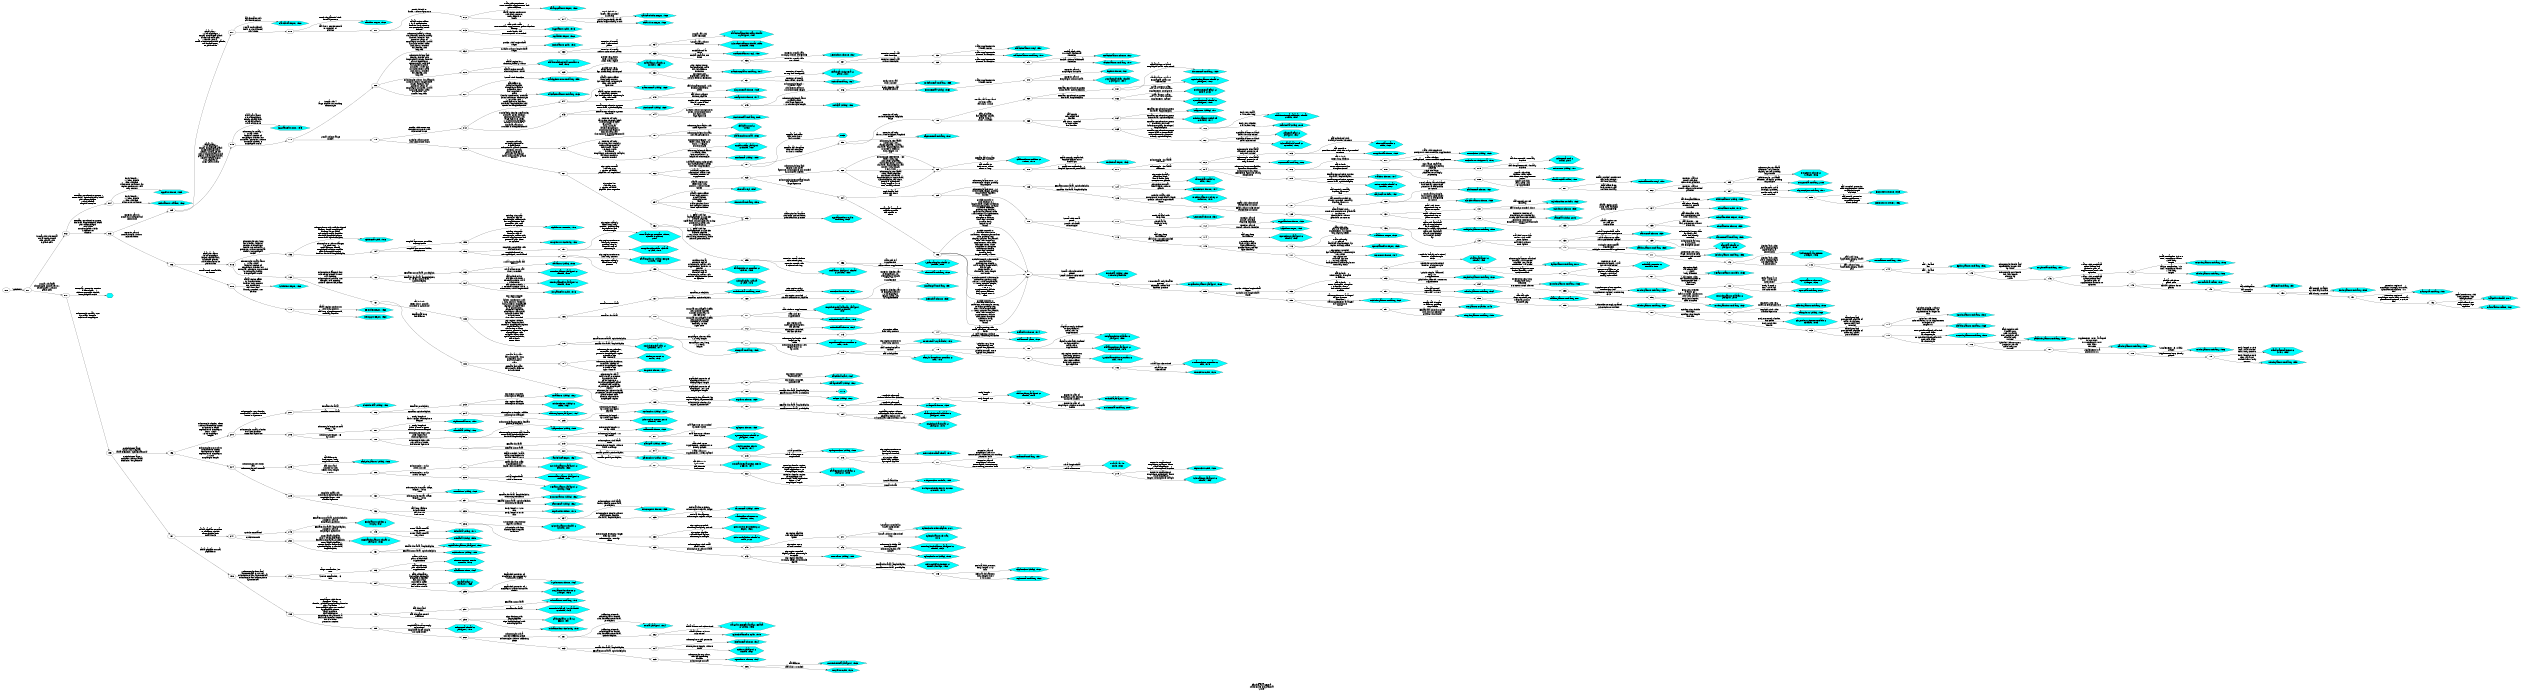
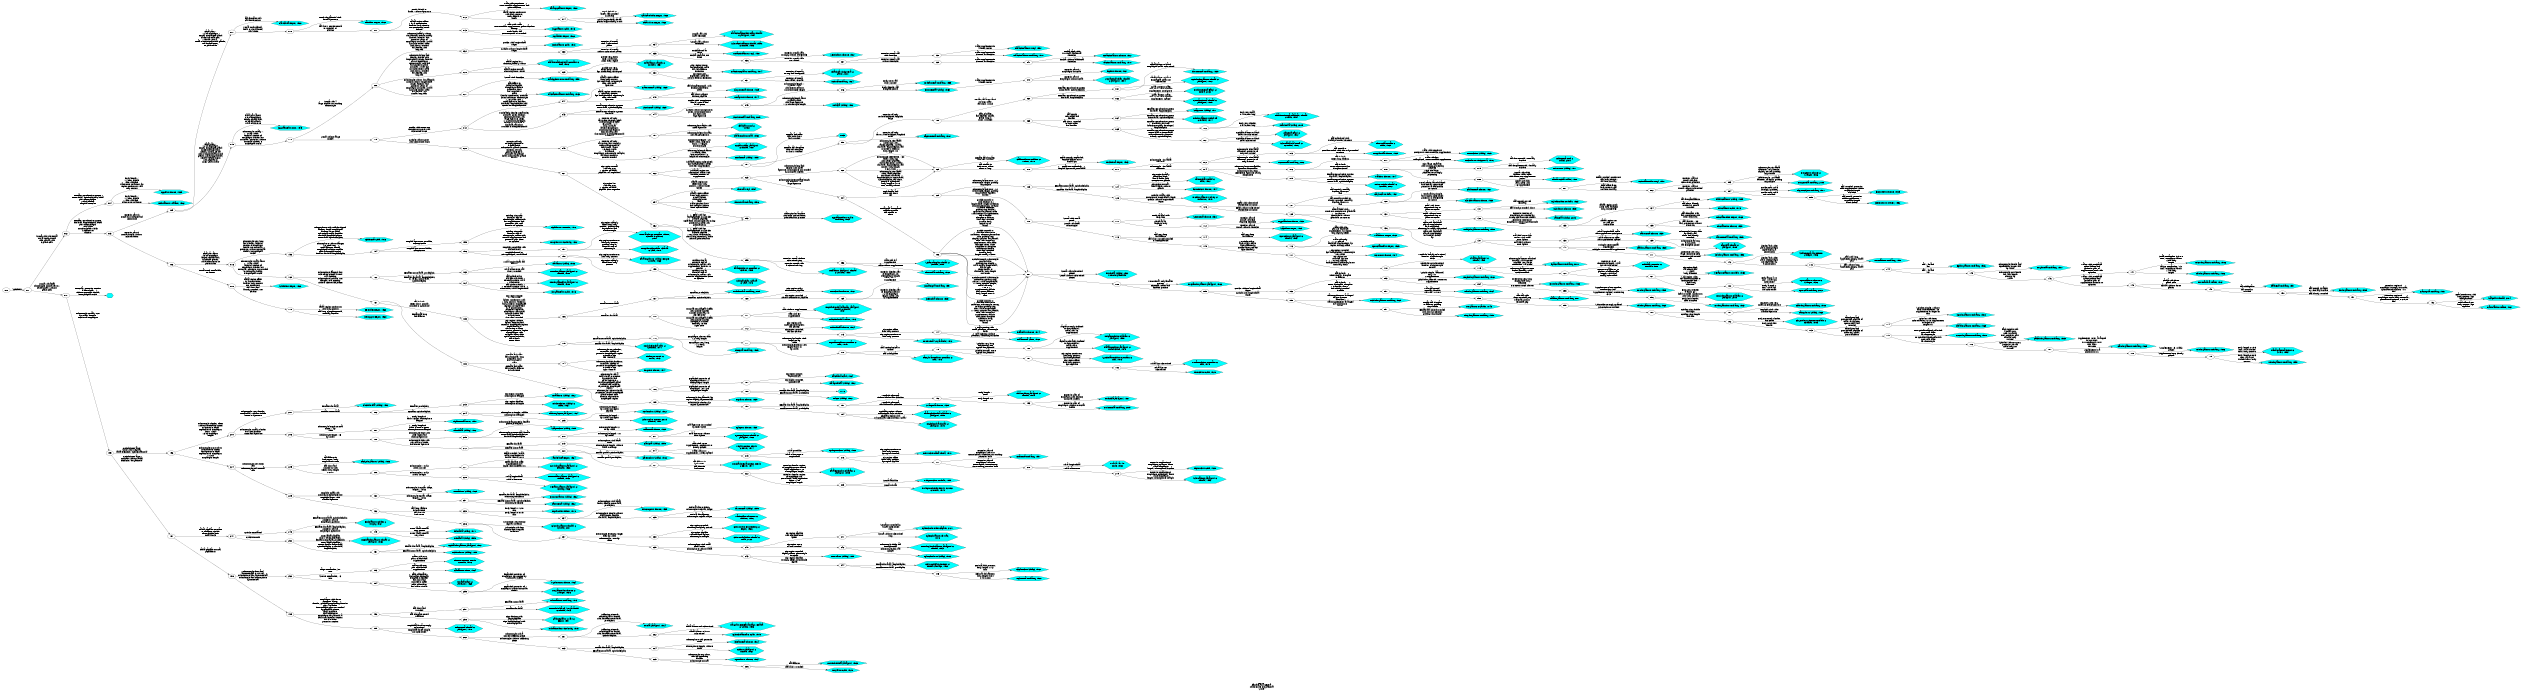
edge "Heynsaxonchium Coomans & Nair, 1975" -> "Porternema Suryawanshi, 1972": now "173" -> "Porternema Suryawanshi, 1972"
